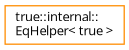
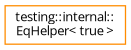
node "true::internal:: EqHelper< true >": label "true::internal:: EqHelper< true >" -> "testing::internal:: EqHelper< true >"
